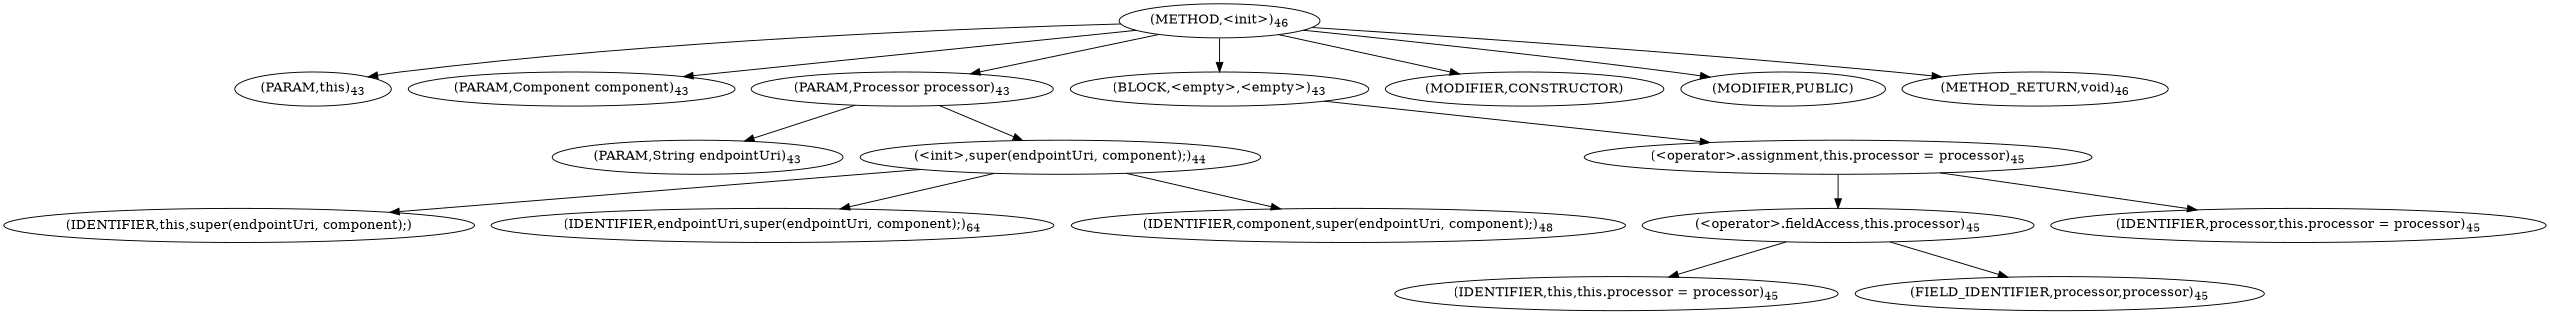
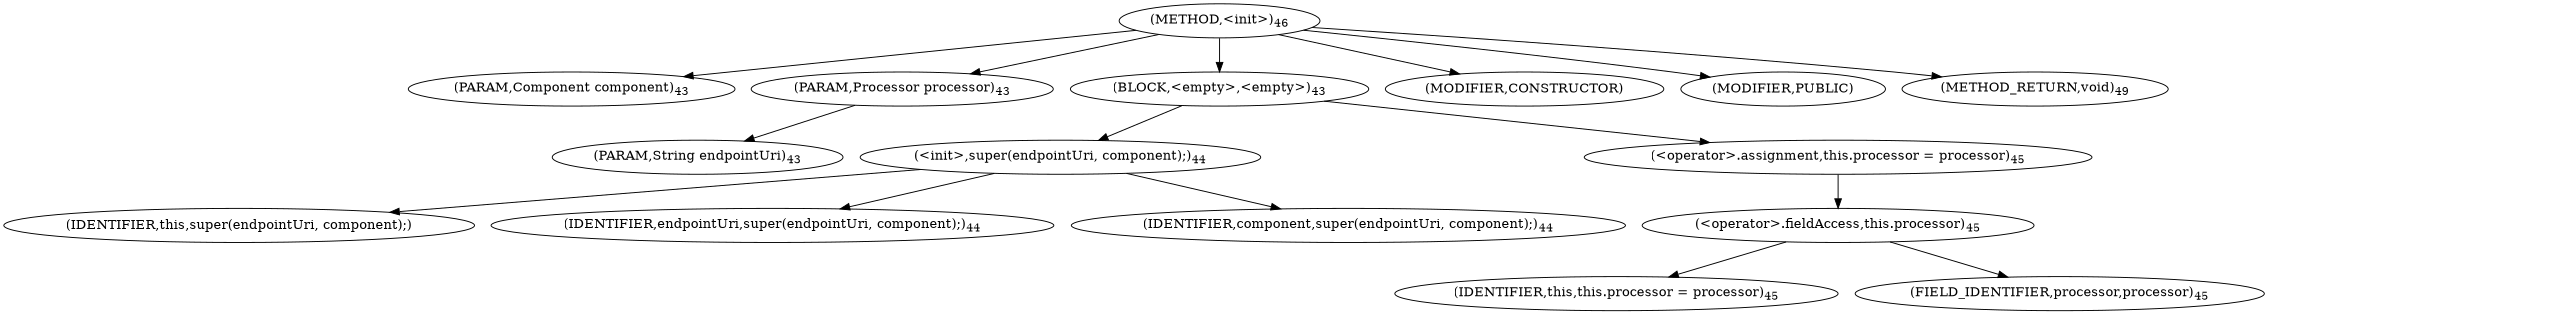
node "(METHOD_RETURN,void)": text "46" -> "49"
node "(PARAM,this)": removed
edge "(PARAM,Processor processor)" -> "(<init>,super(endpointUri, component);)": now "(BLOCK,<empty>,<empty>)" -> "(<init>,super(endpointUri, component);)"
node "(IDENTIFIER,endpointUri,super(endpointUri, component);)": text "64" -> "44"
node "(IDENTIFIER,component,super(endpointUri, component);)": text "48" -> "44"
node "(IDENTIFIER,processor,this.processor = processor)": removed
